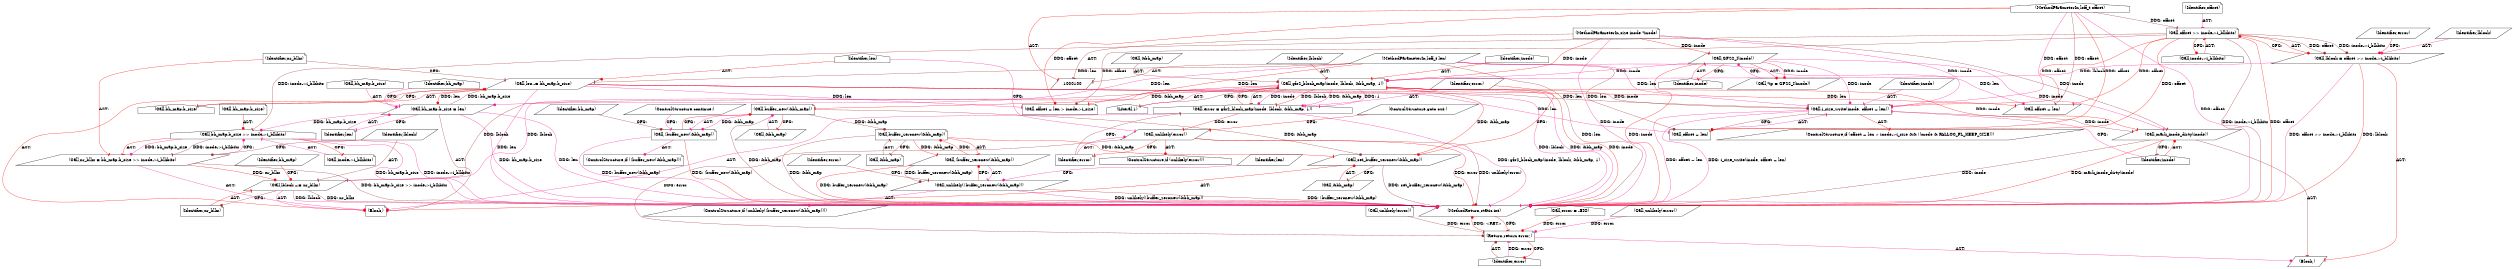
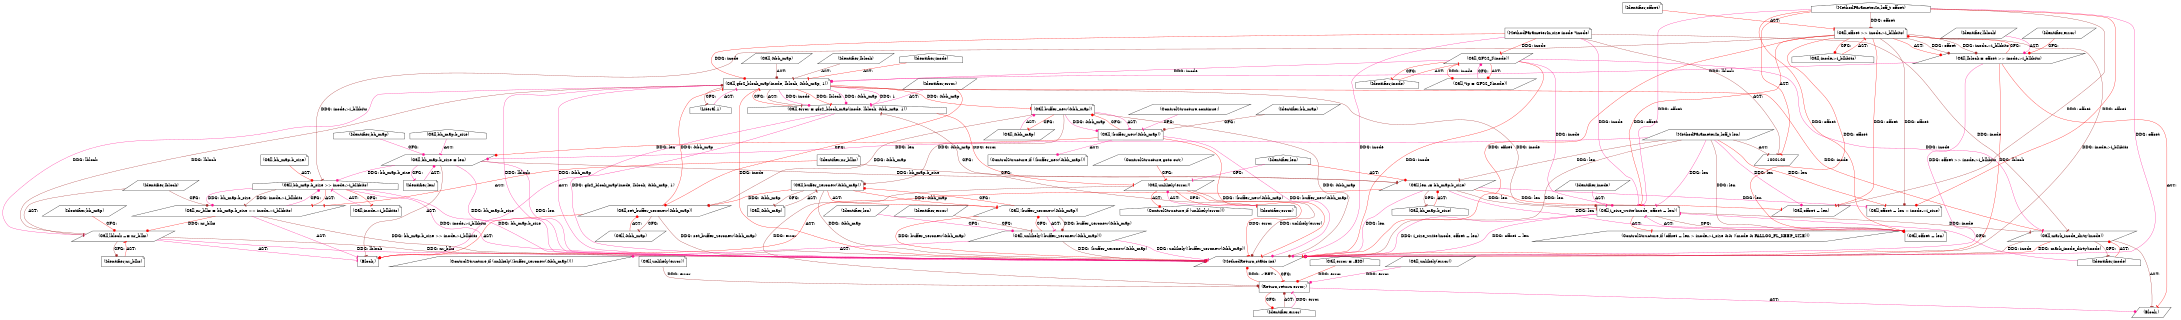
edge "(Identifier,offset)" -> "(Call,offset >> inode->i_blkbits)": color deeppink -> red
edge "(Call,len -= bh_map.b_size)" -> "(Call,bh_map.b_size = len)": now "(Call,!buffer_new(&bh_map))" -> "(Call,bh_map.b_size = len)"
edge "(Call,!buffer_zeronew(&bh_map))" -> "(Call,buffer_zeronew(&bh_map))": label "DDG: " -> "CFG: "
